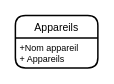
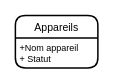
node "+Nom appareil + Appareils": label "+Nom appareil + Appareils" -> "+Nom appareil + Statut"
